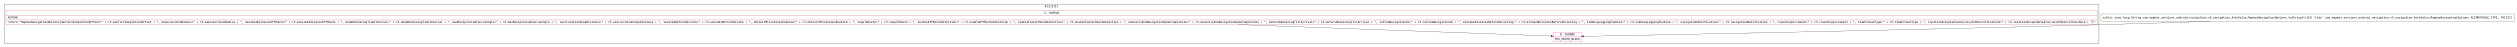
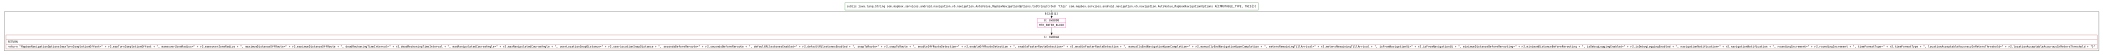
edge "1: 0x00d6" -> "0: 0x0000": reversed
